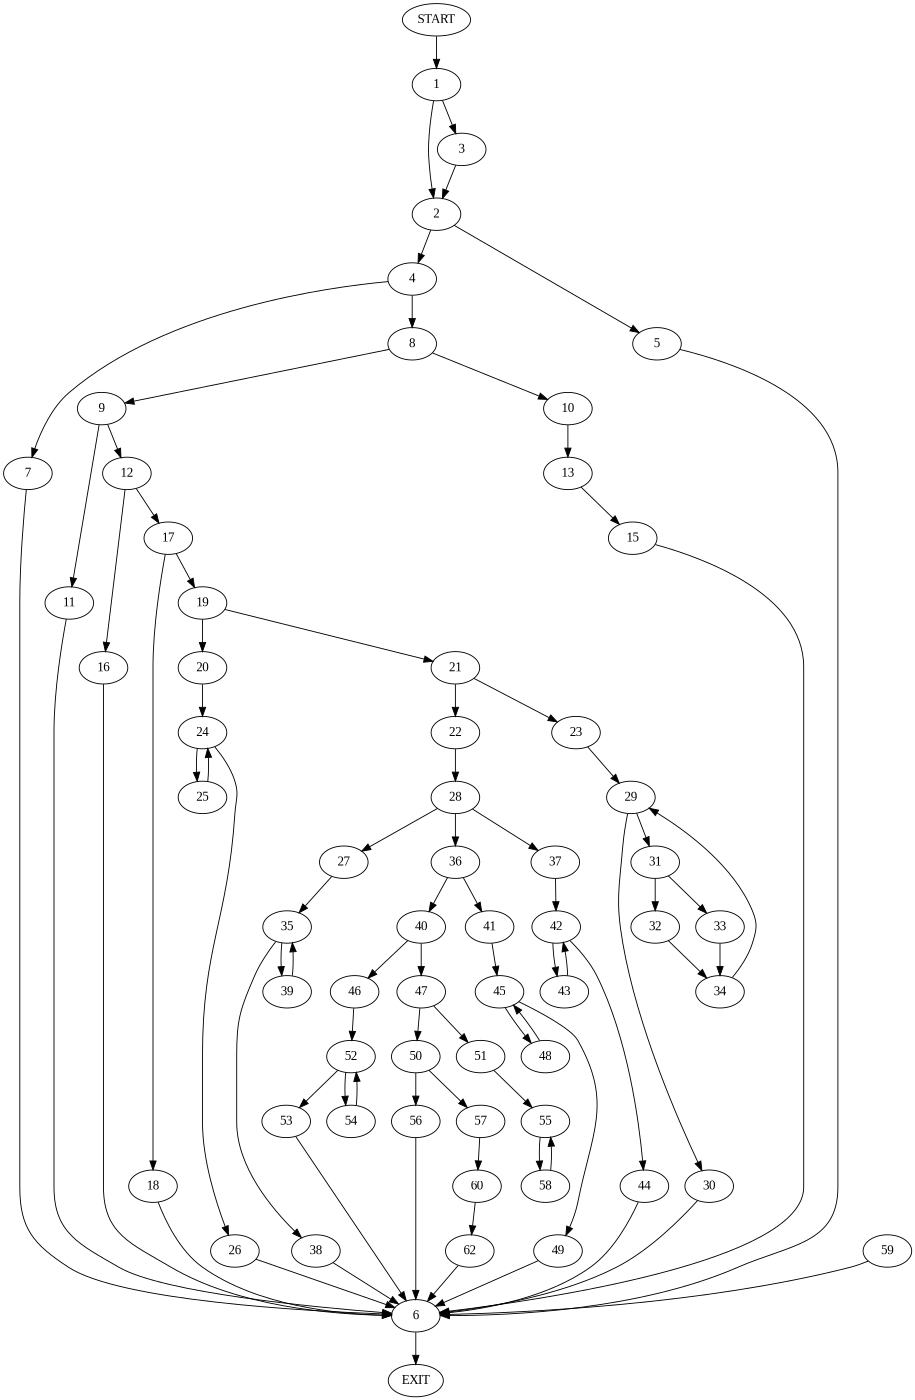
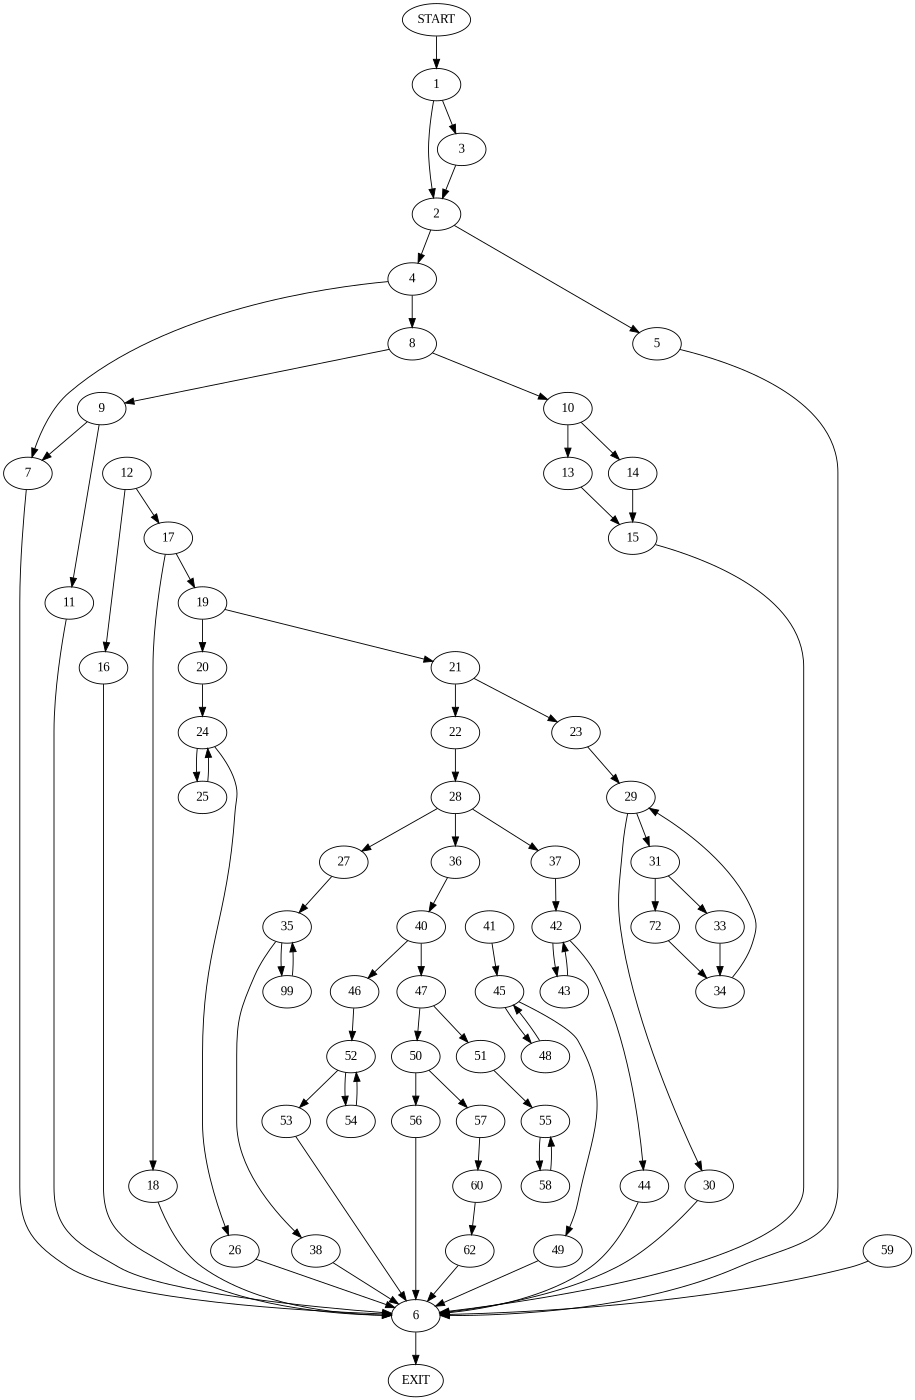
edge "9" -> "12": now "9" -> "7"
node "14": added
edge "36" -> "41": removed
node "32": label "32" -> "72"
node "39": label "39" -> "99"
